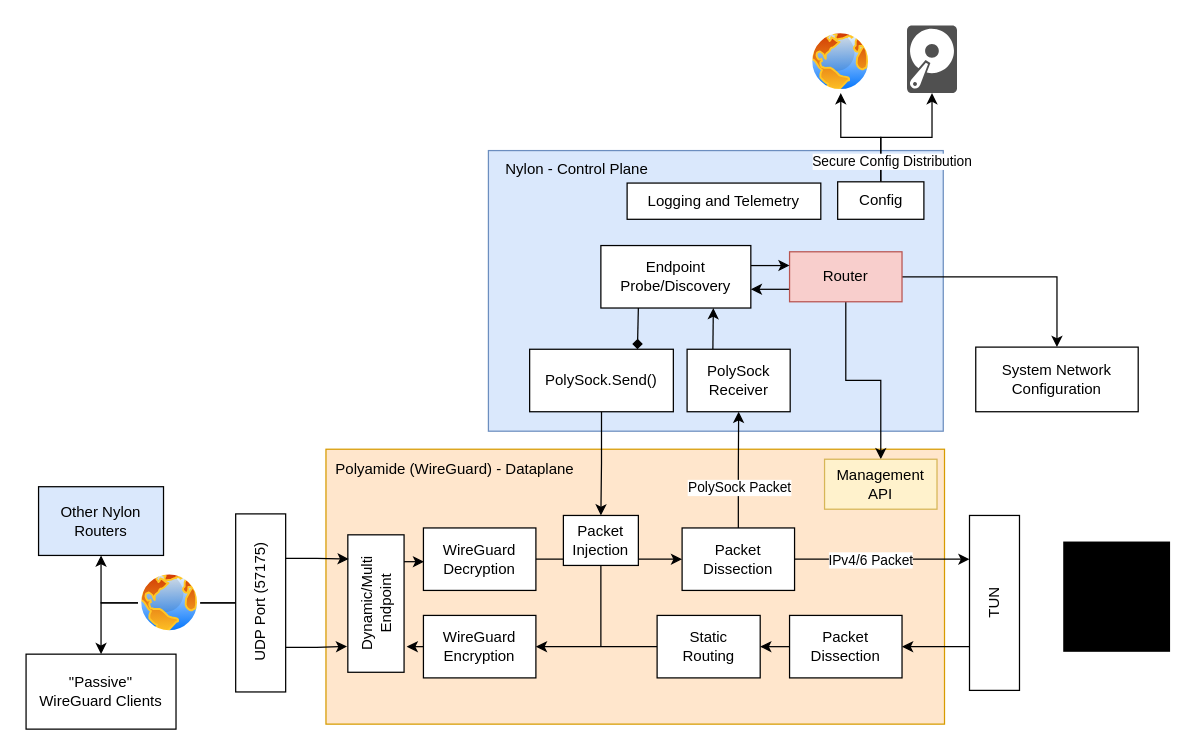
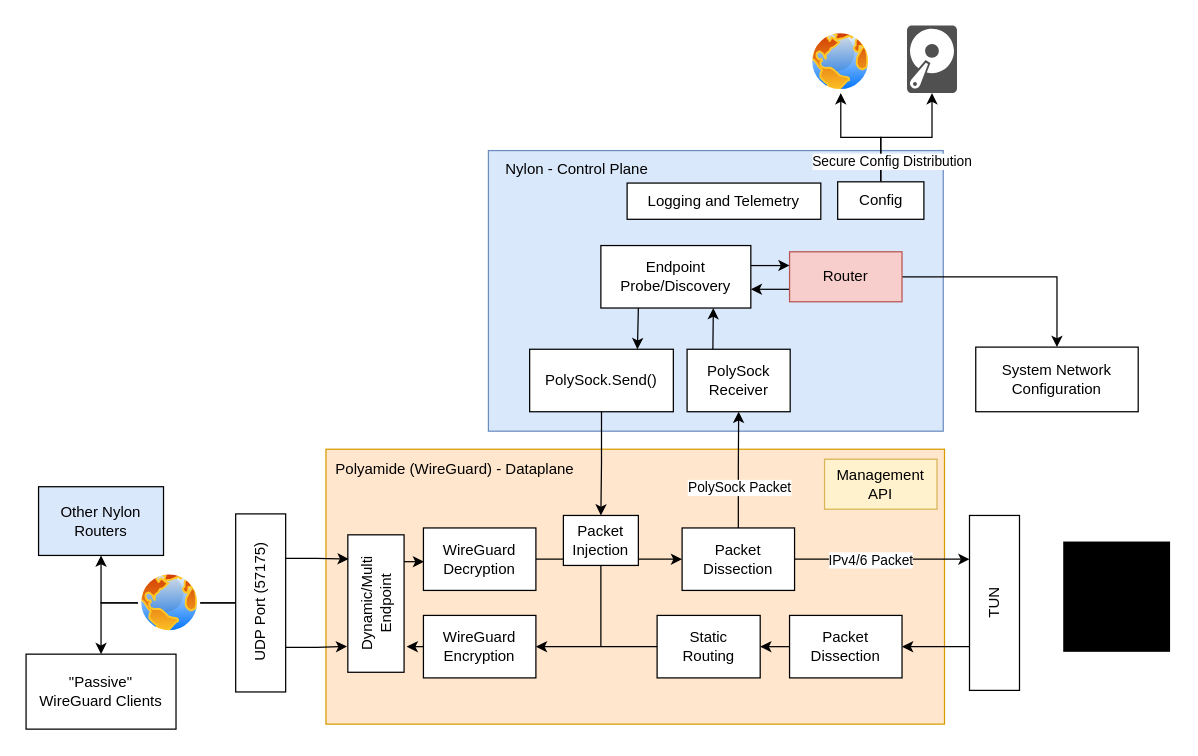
edge "Endpoint Probe/Discovery" -> "PolySock.Send()": arrowhead diamond -> classic
edge "Router" -> "Management API": removed
